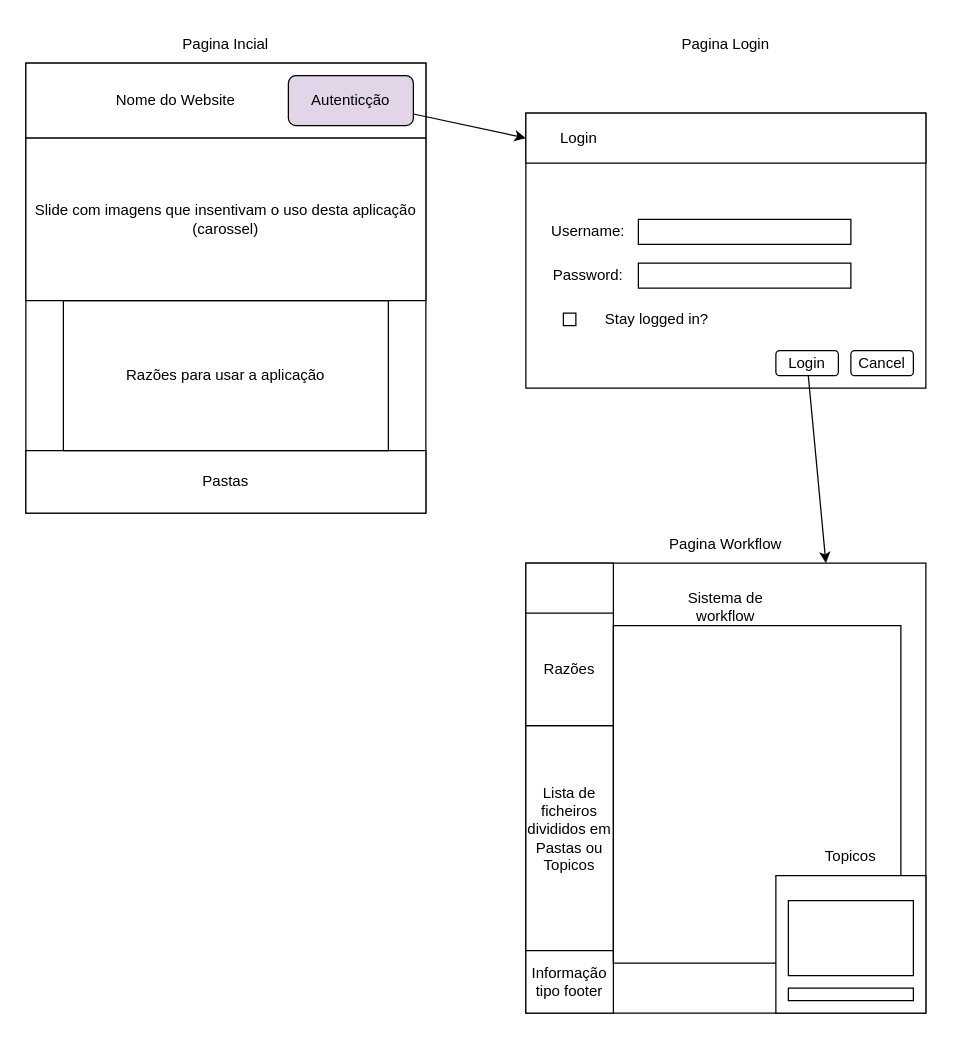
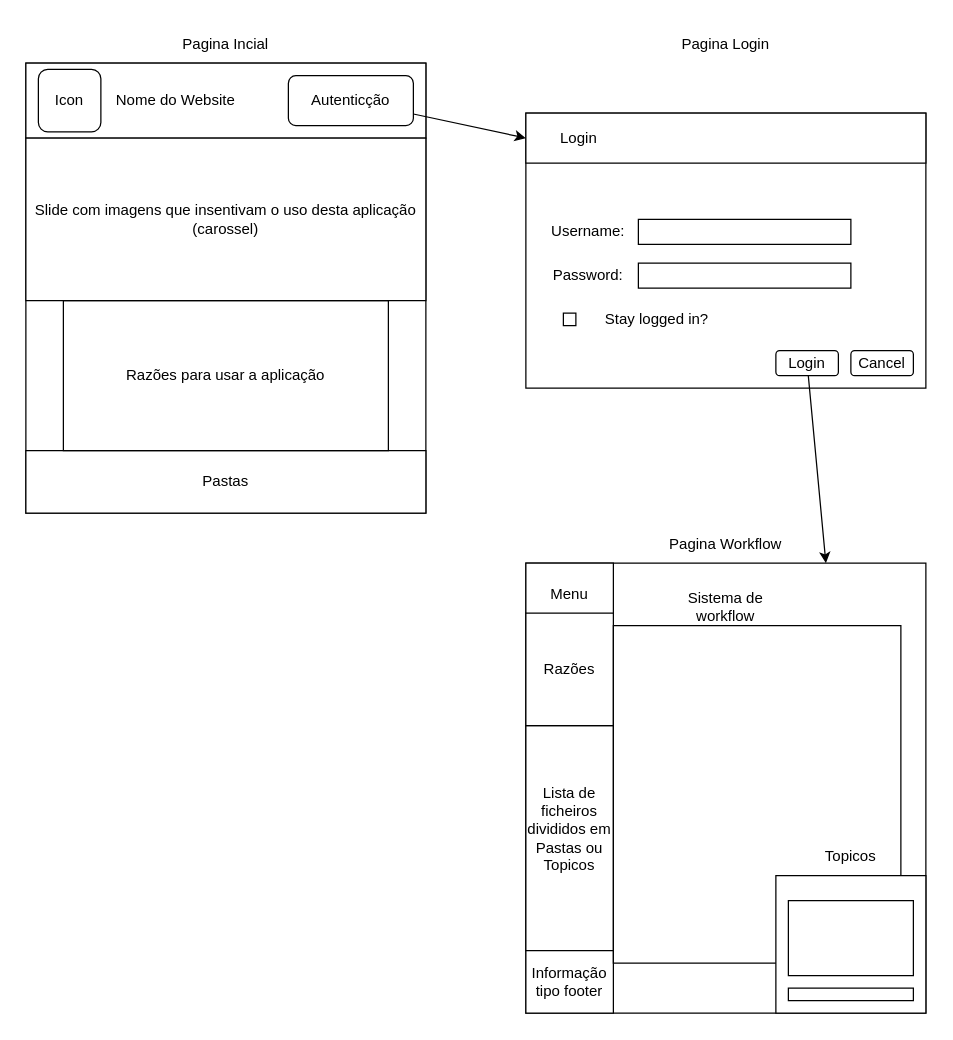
node "Icon": added
node "Autenticção": fillcolor #e1d5e7 -> #ffffff
node "Menu": added
